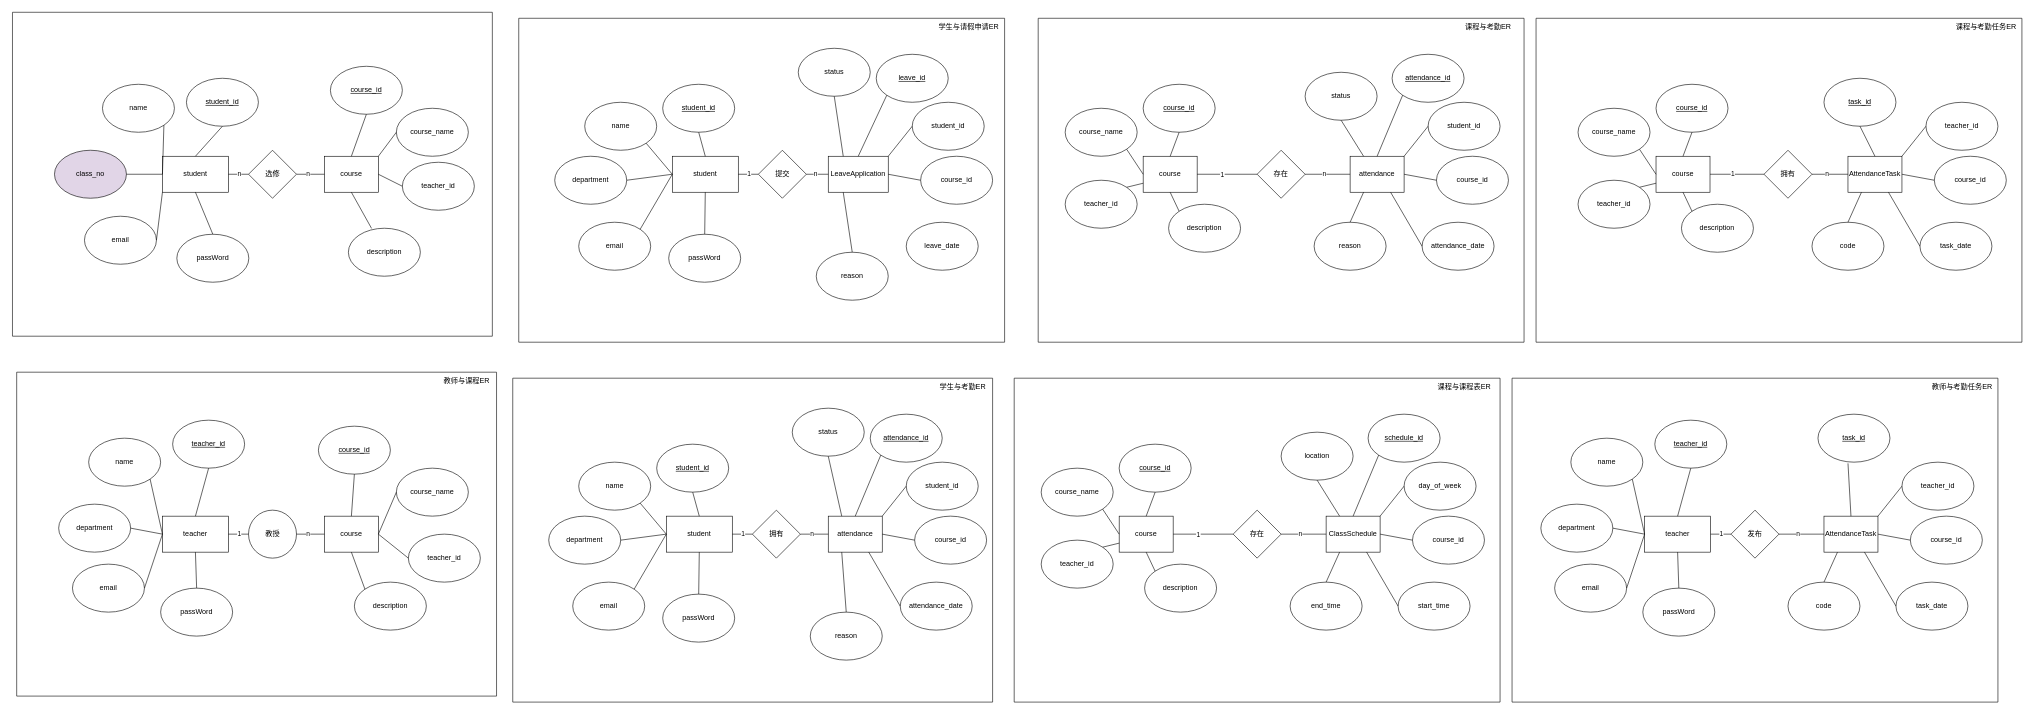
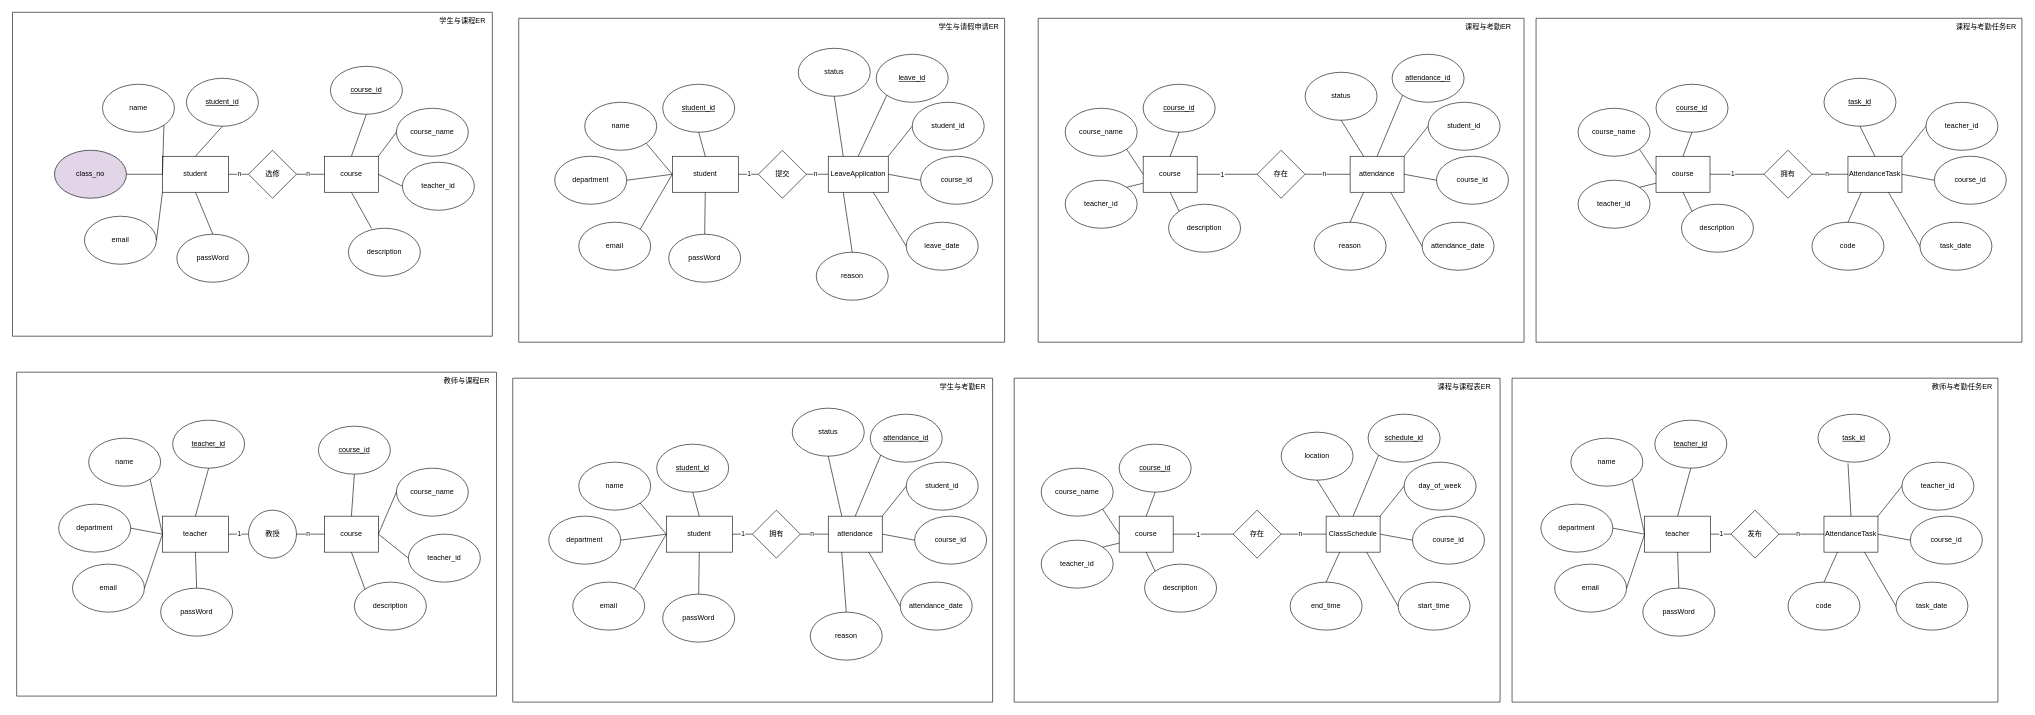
node "学生与课程ER": added
edge "LeaveApplication" -- "leave_date": added
